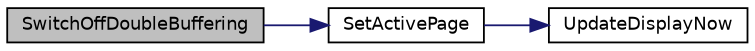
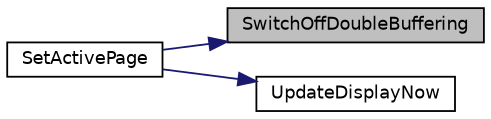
edge "SwitchOffDoubleBuffering" -> "SetActivePage": reversed
